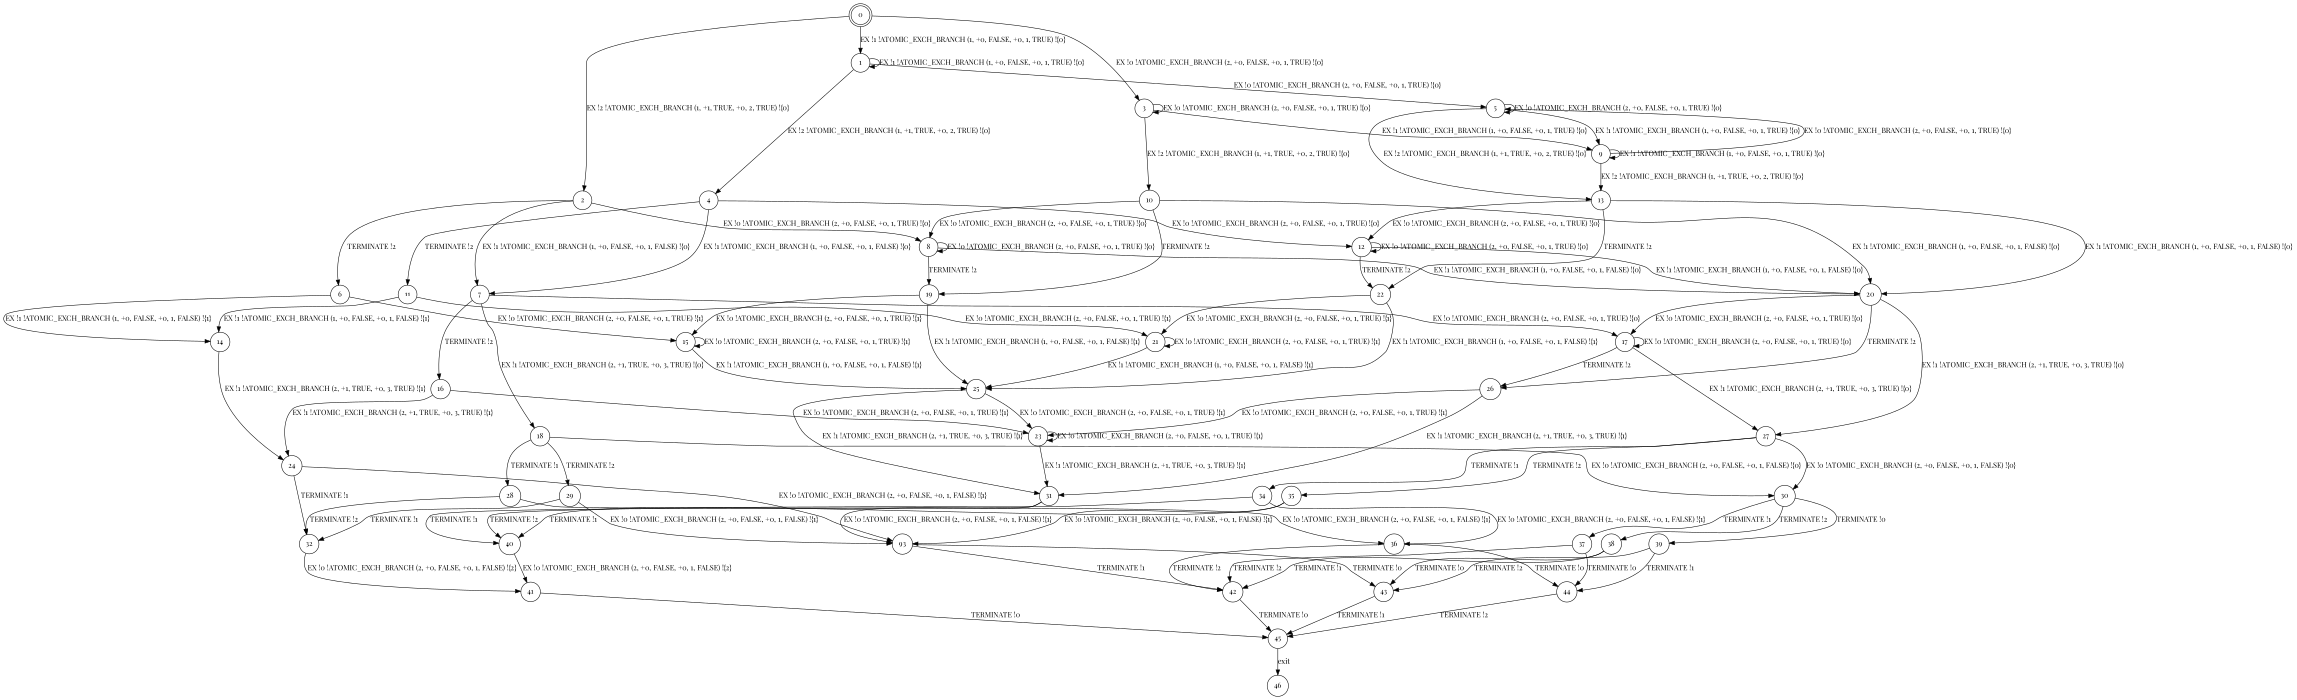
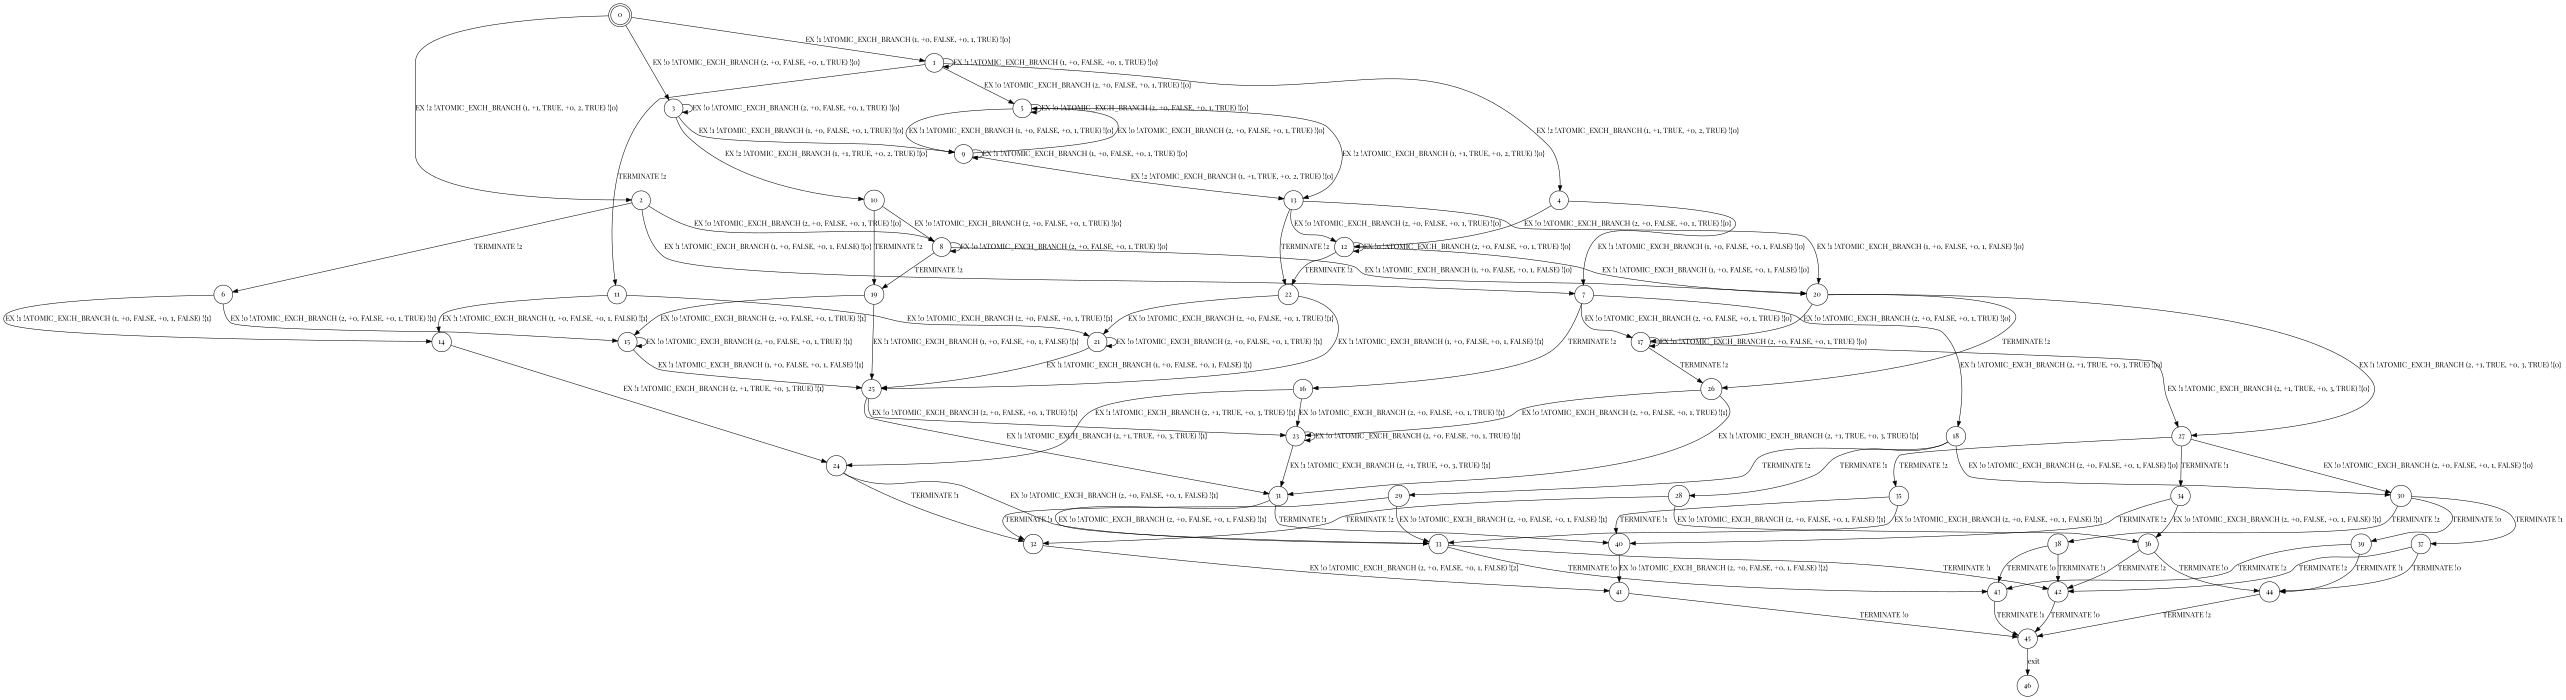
edge "10" -> "20": removed, label "EX !1 !ATOMIC_EXCH_BRANCH (1, +0, FALSE, +0, 1, FALSE) !{0}"
edge "4" -> "11": now "1" -> "11"
node "93": label "93" -> "33"
